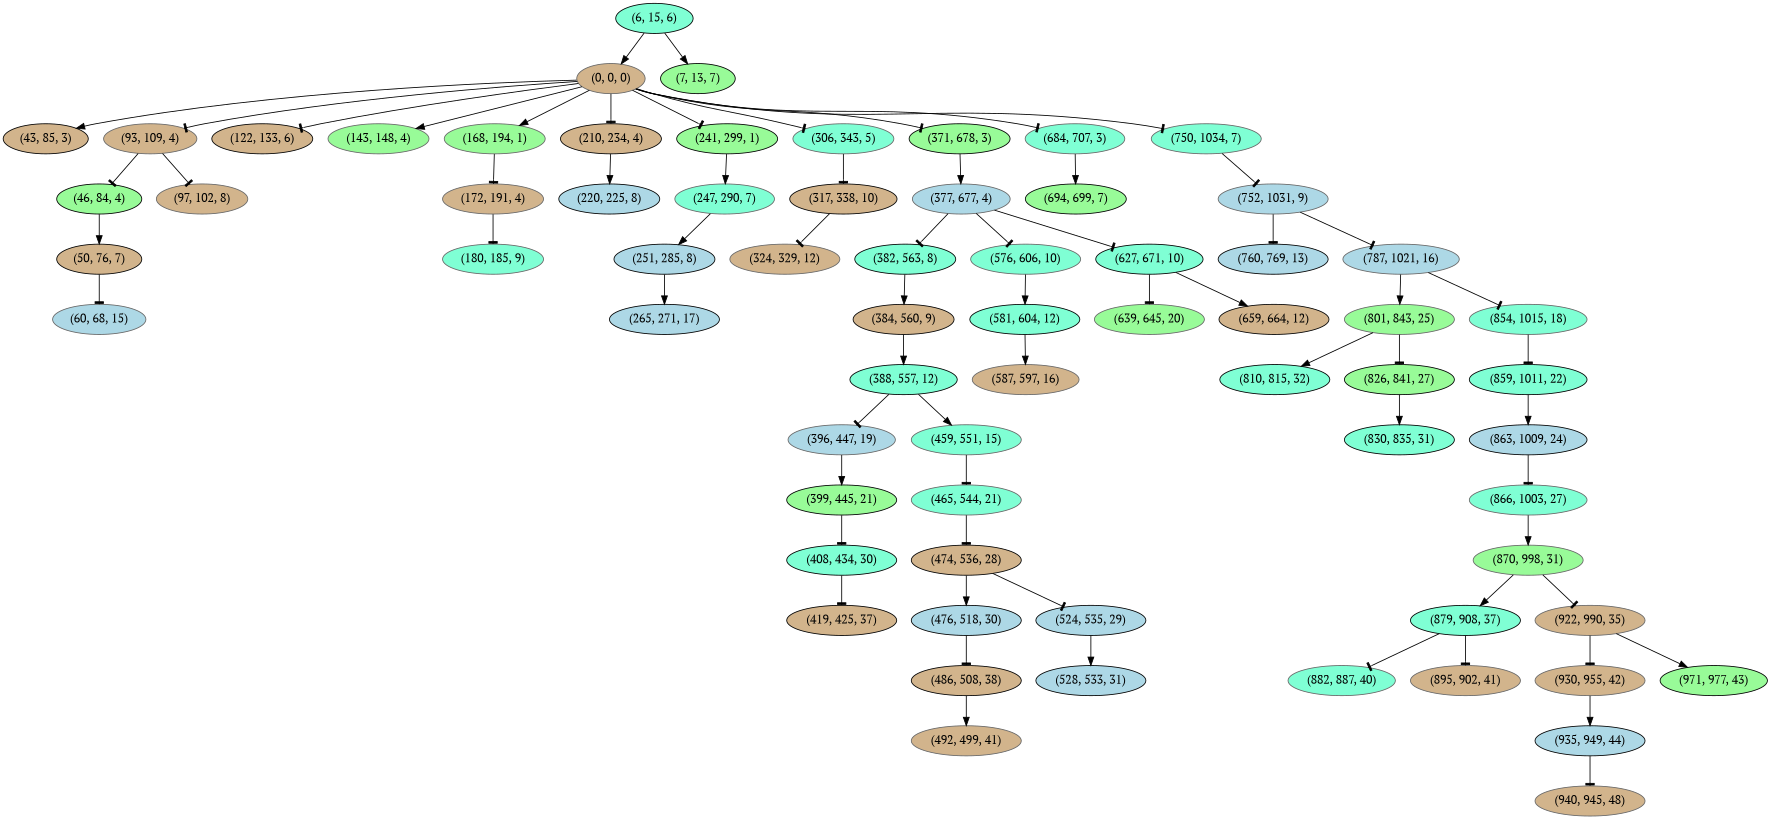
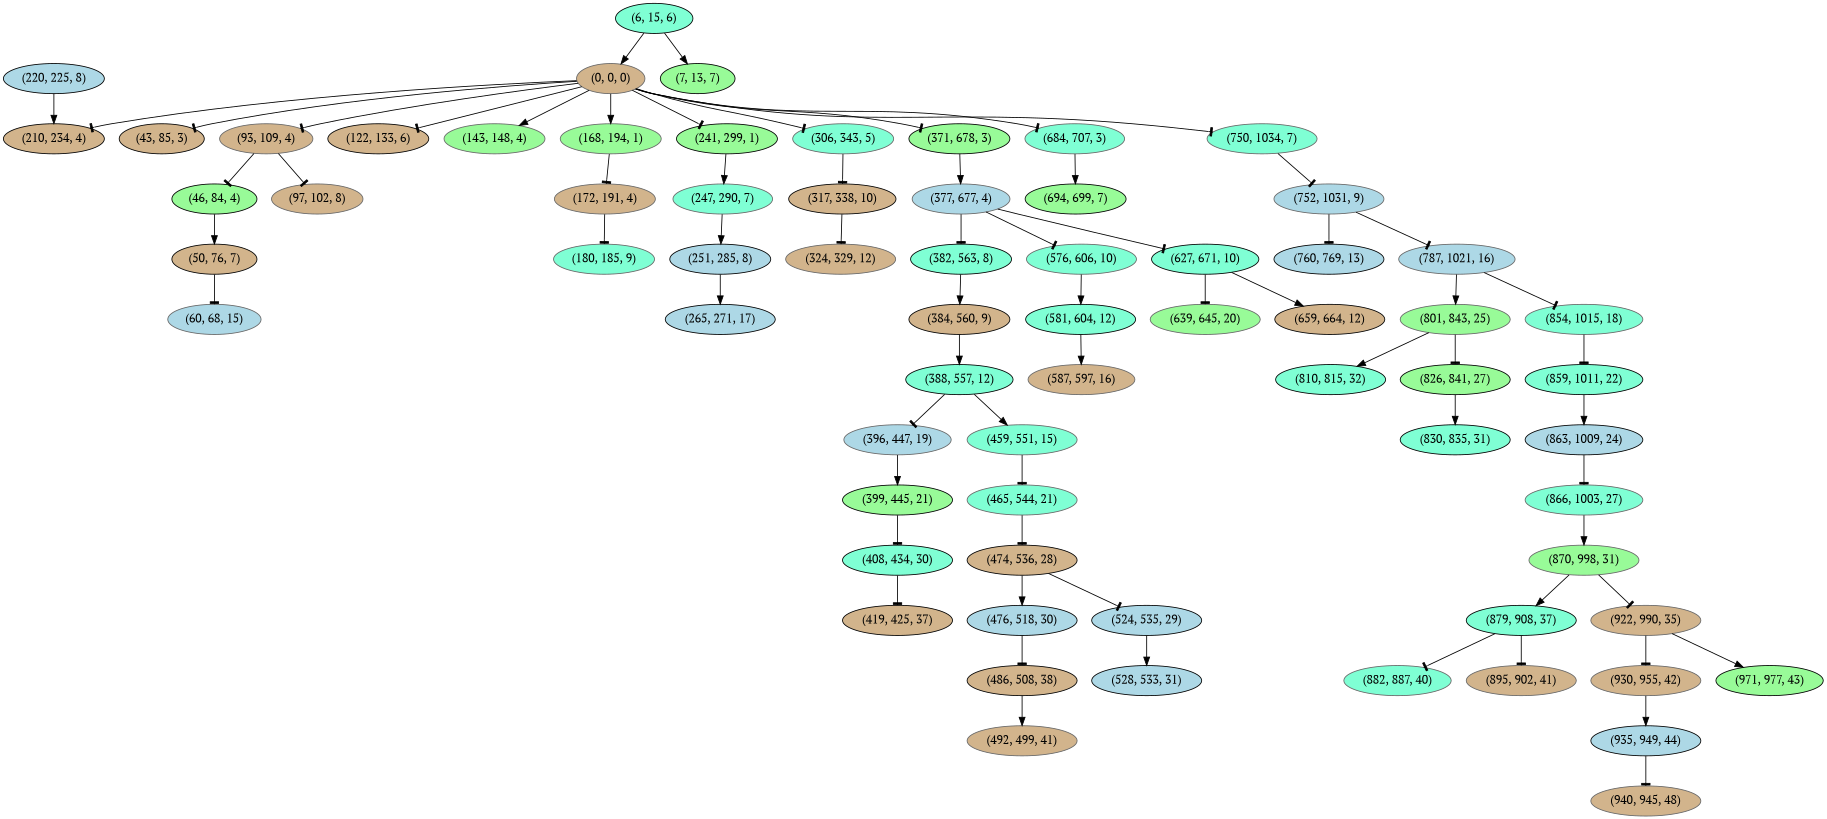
edge "(0, 0, 0)" -> "(43, 85, 3)": arrowhead normal -> tee
edge "(210, 234, 4)" -> "(220, 225, 8)": reversed
